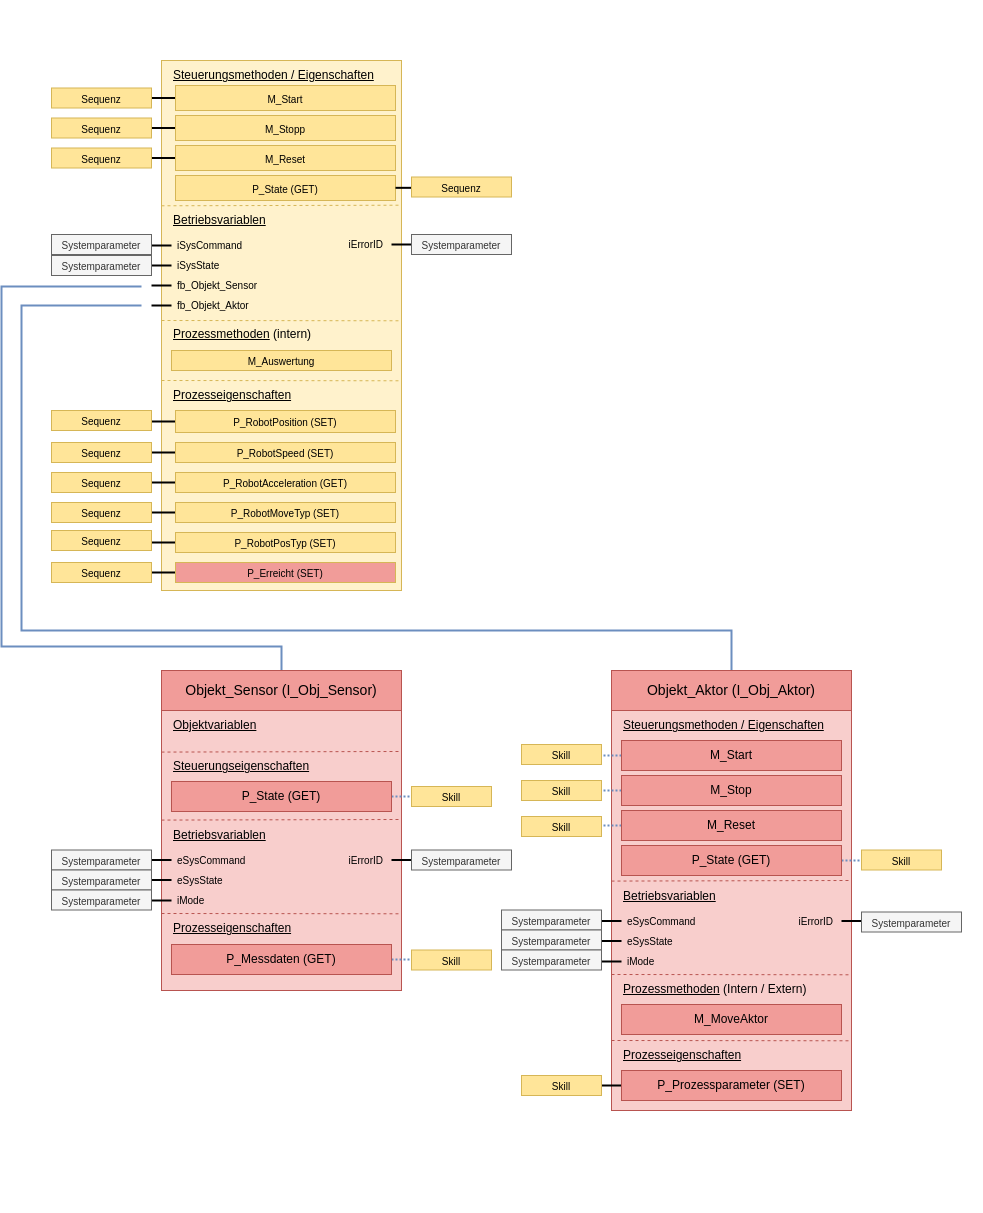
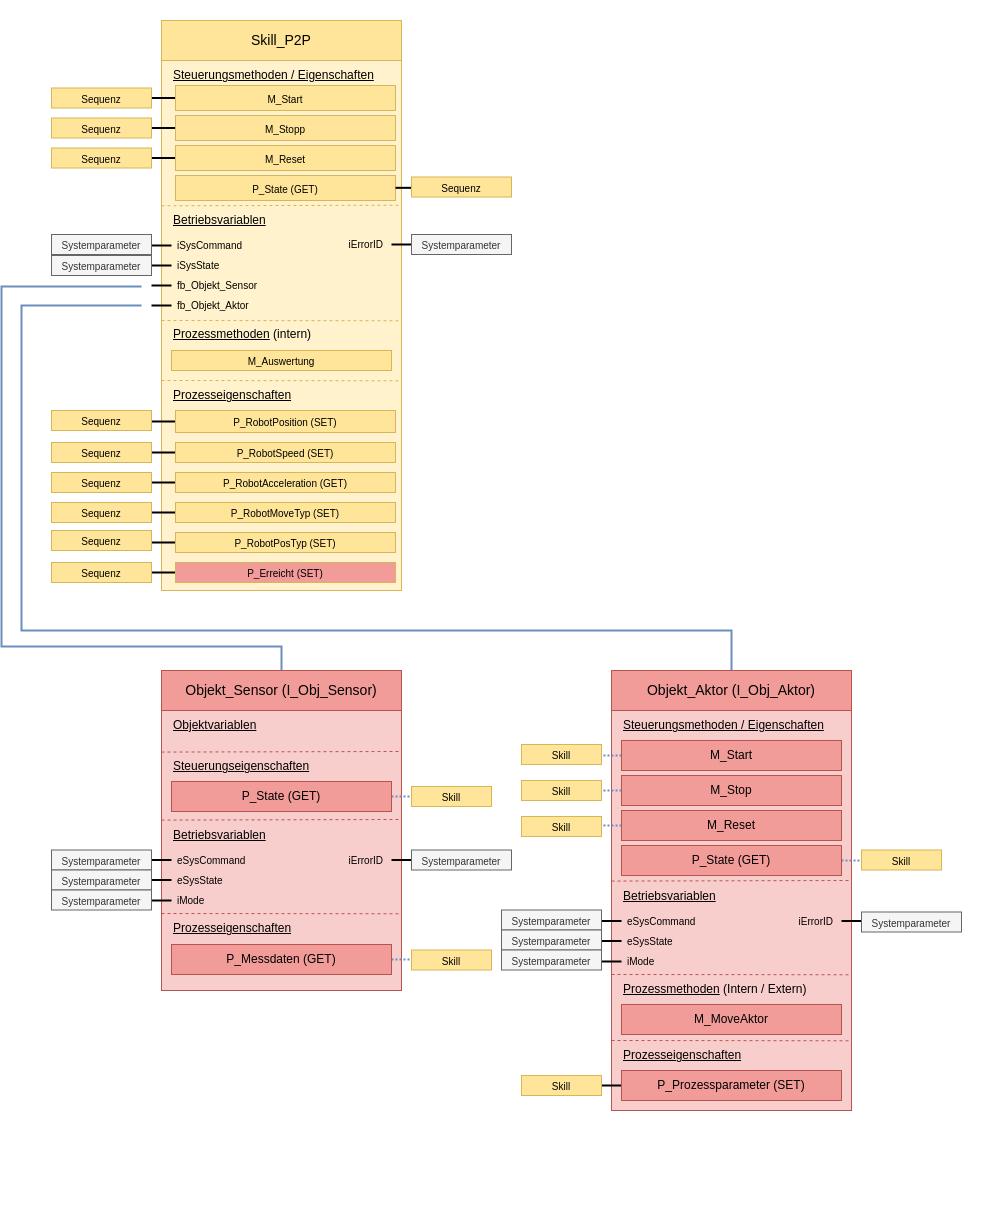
node "Skill_P2P": added
